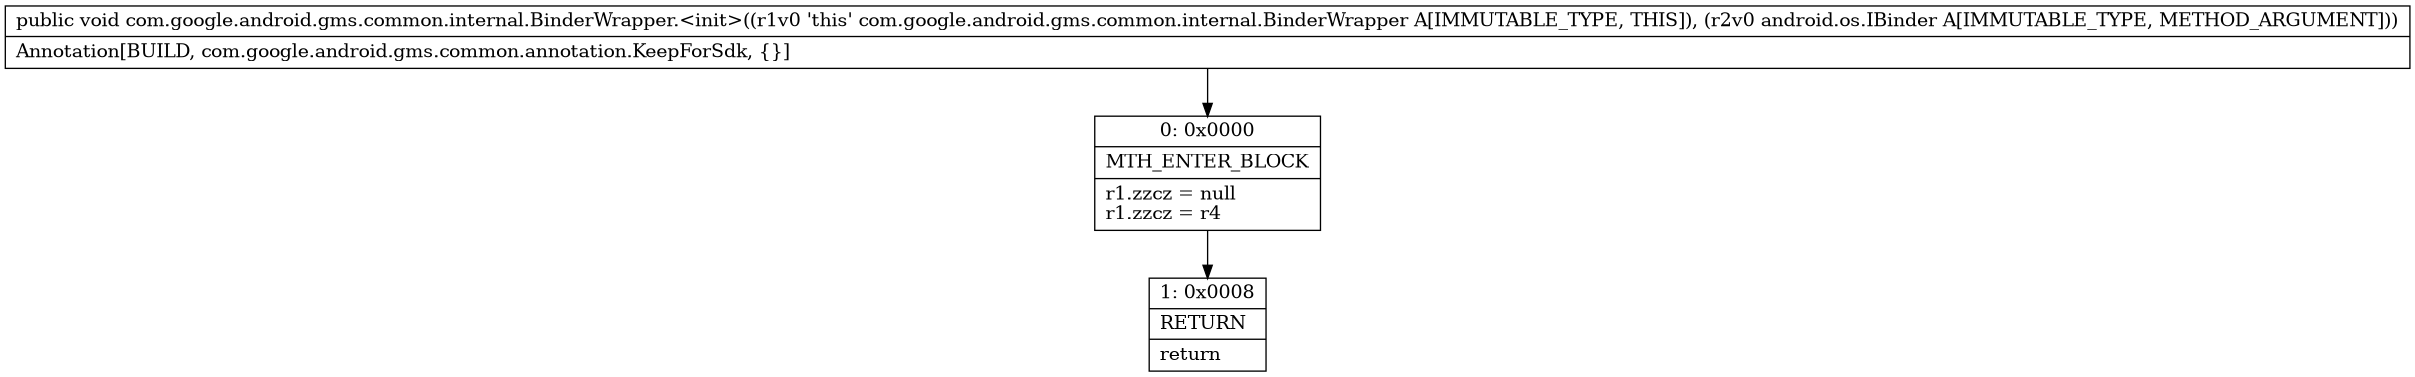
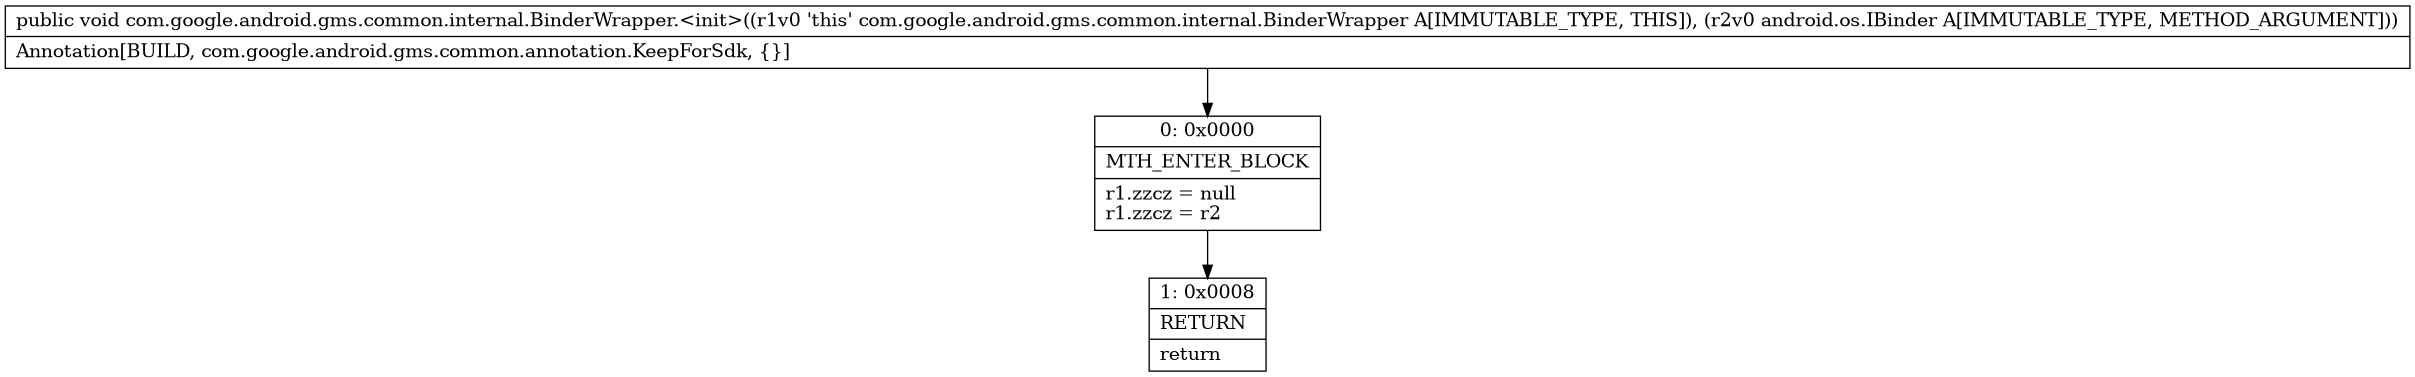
node "0: 0x0000": text "r1.zzcz = r4" -> "r1.zzcz = r2"
